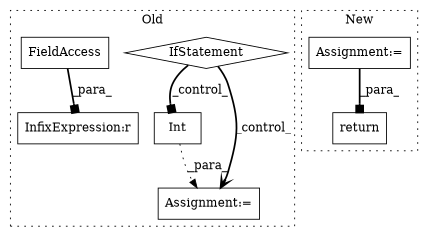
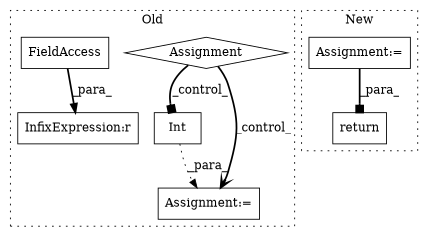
node "IfStatement": label "IfStatement" -> "Assignment"
edge "FieldAccess" -> "InfixExpression:r": arrowhead box -> normal
